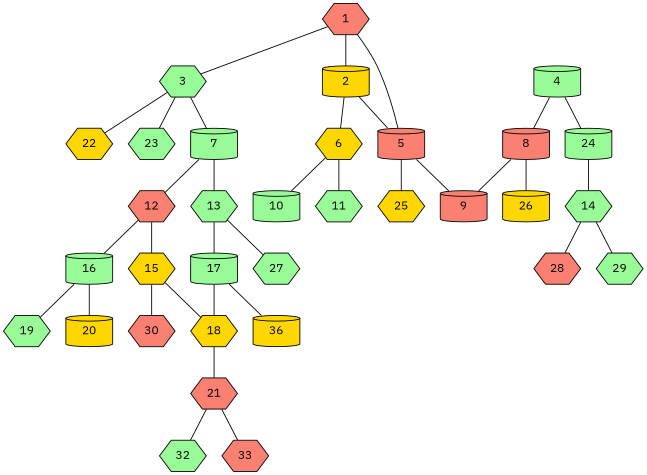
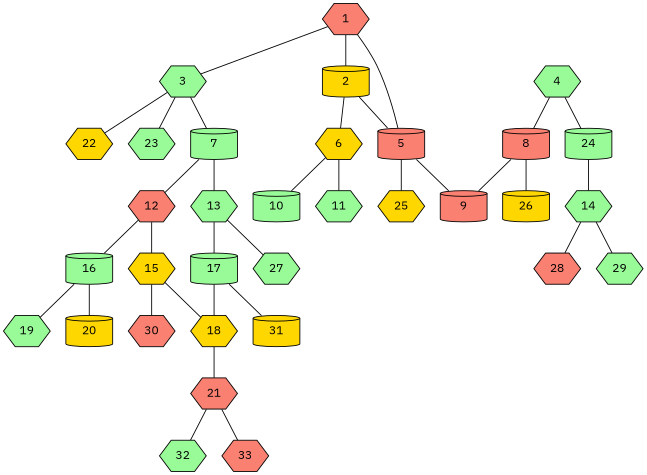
node "4": shape cylinder -> hexagon
node "36": label "36" -> "31"
